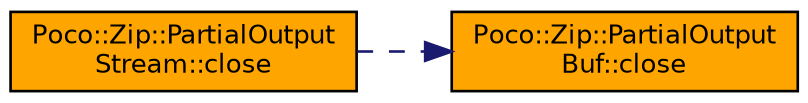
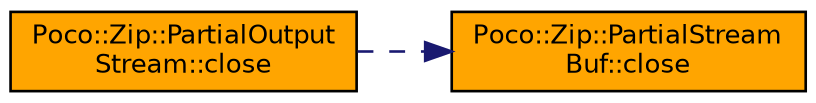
node "Poco::Zip::PartialOutput Buf::close": label "Poco::Zip::PartialOutput Buf::close" -> "Poco::Zip::PartialStream Buf::close"
